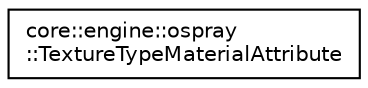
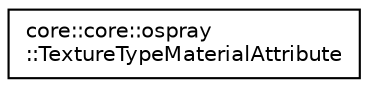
node "core::engine::ospray ::TextureTypeMaterialAttribute": label "core::engine::ospray ::TextureTypeMaterialAttribute" -> "core::core::ospray ::TextureTypeMaterialAttribute"
